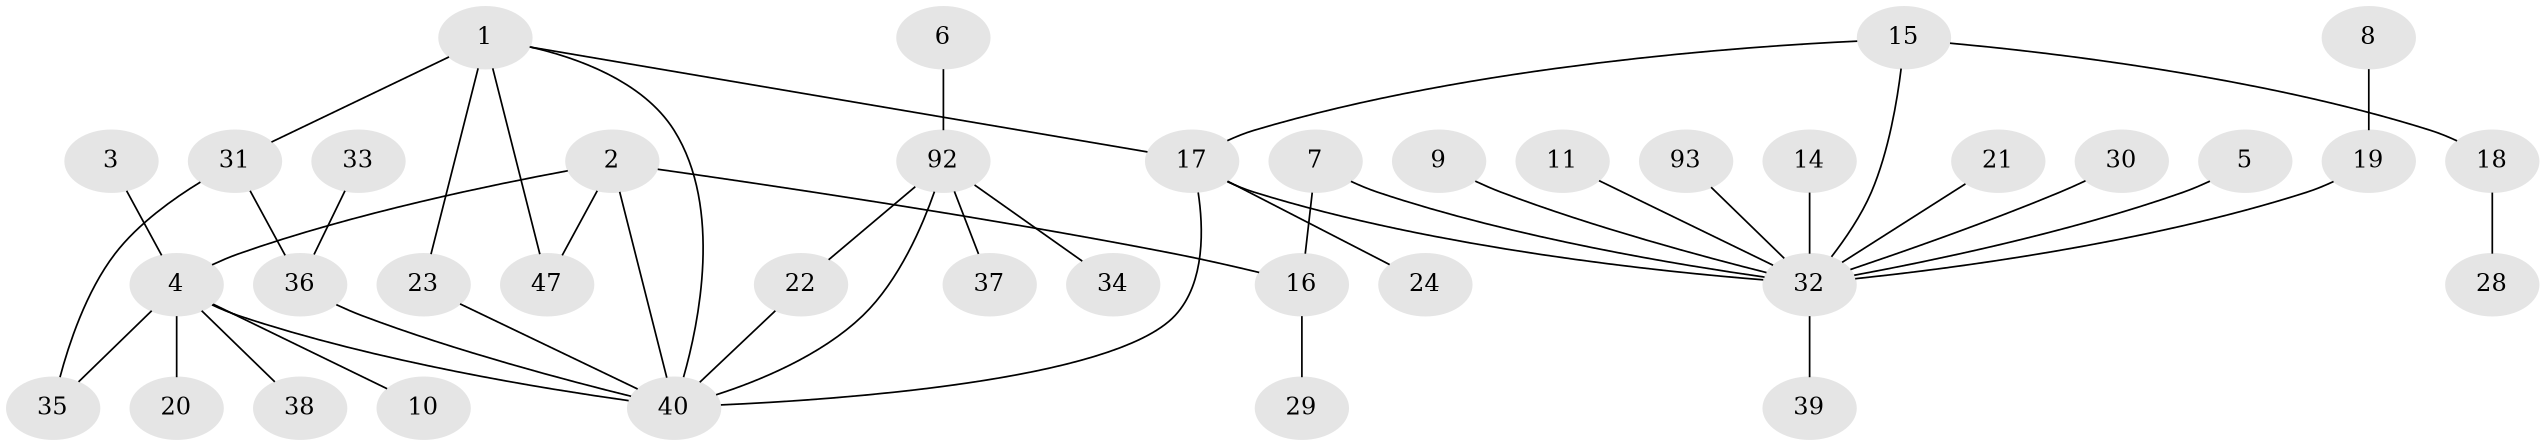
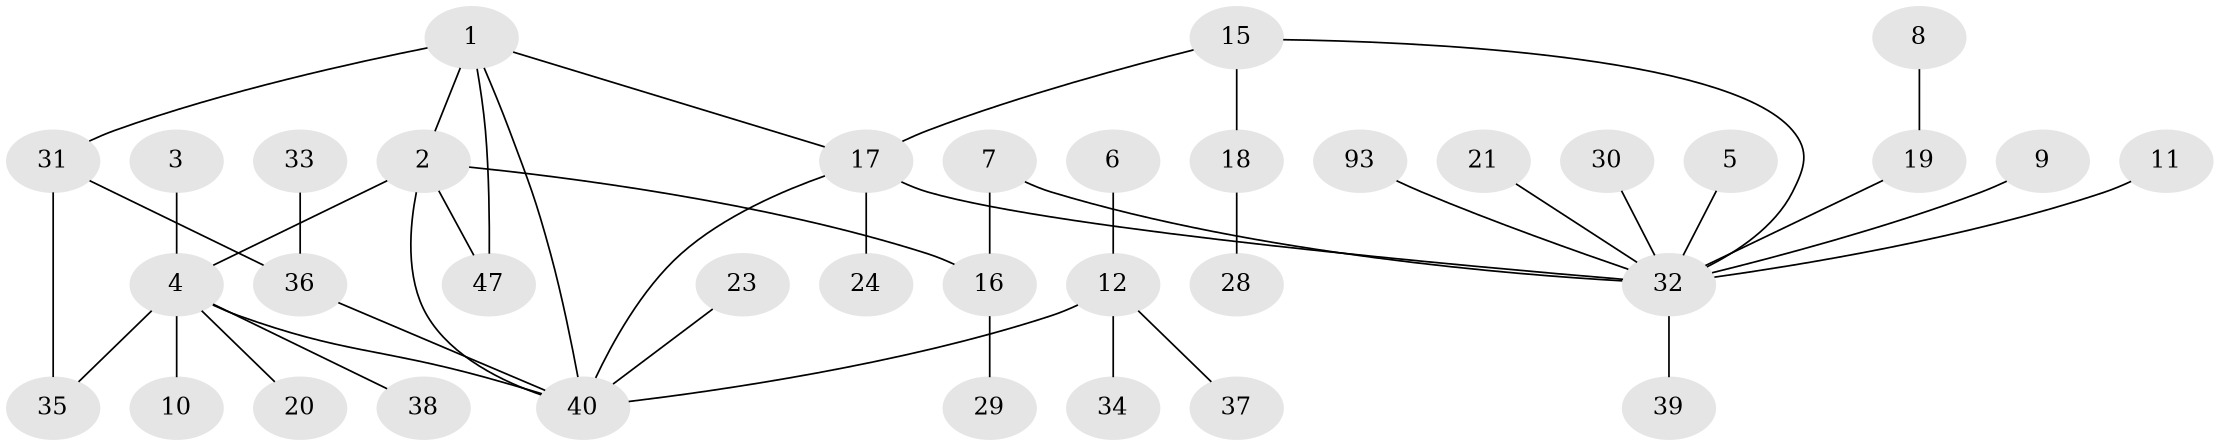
edge "1" -- "23": now "1" -- "2"
node "92": label "92" -> "12"
node "14": removed
node "22": removed
